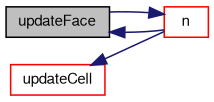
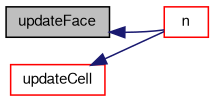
edge "updateFace" -> "n": removed
